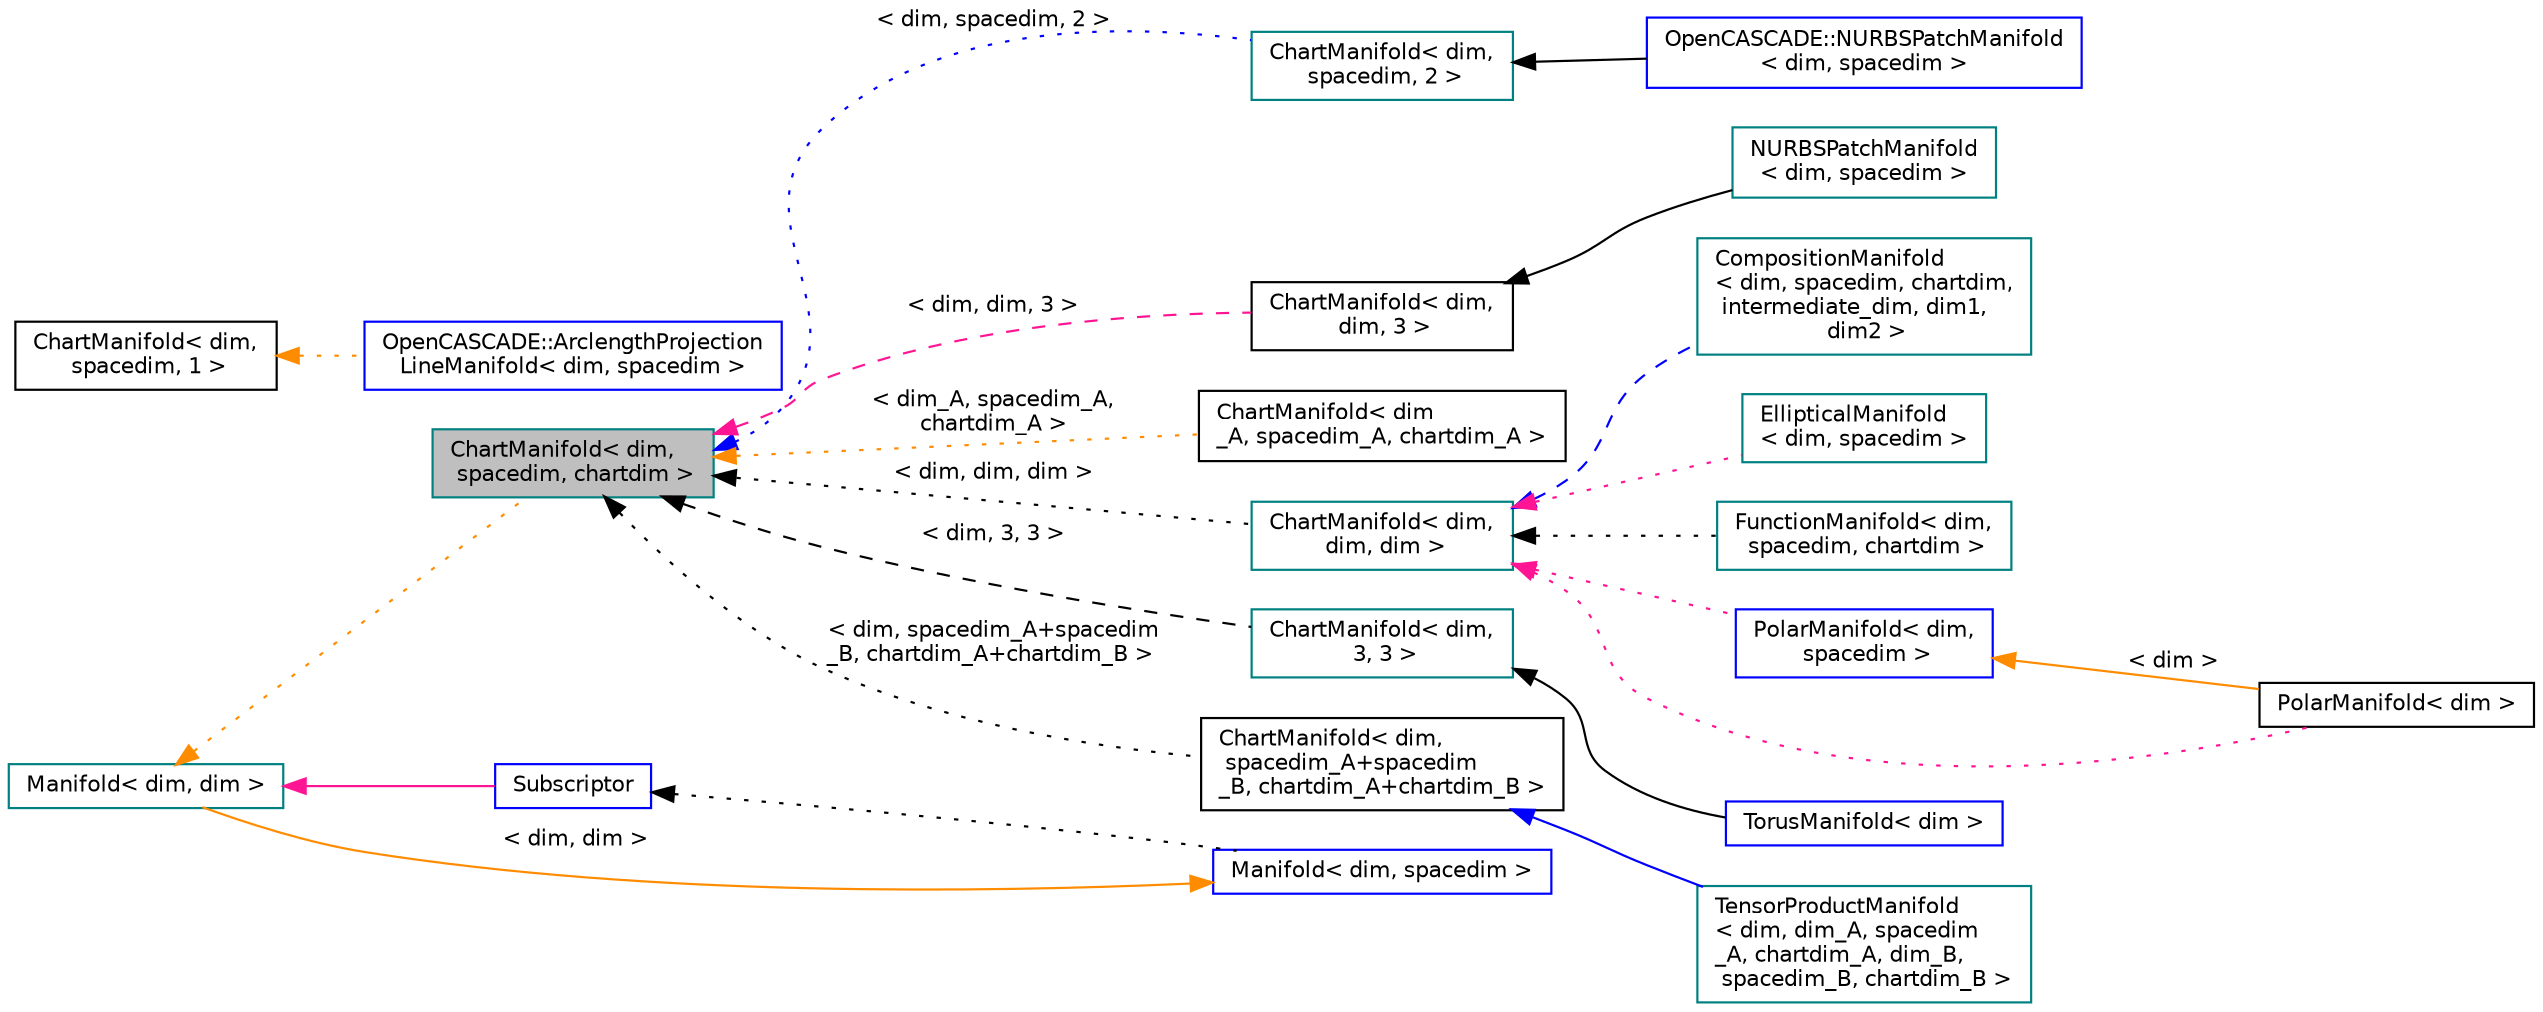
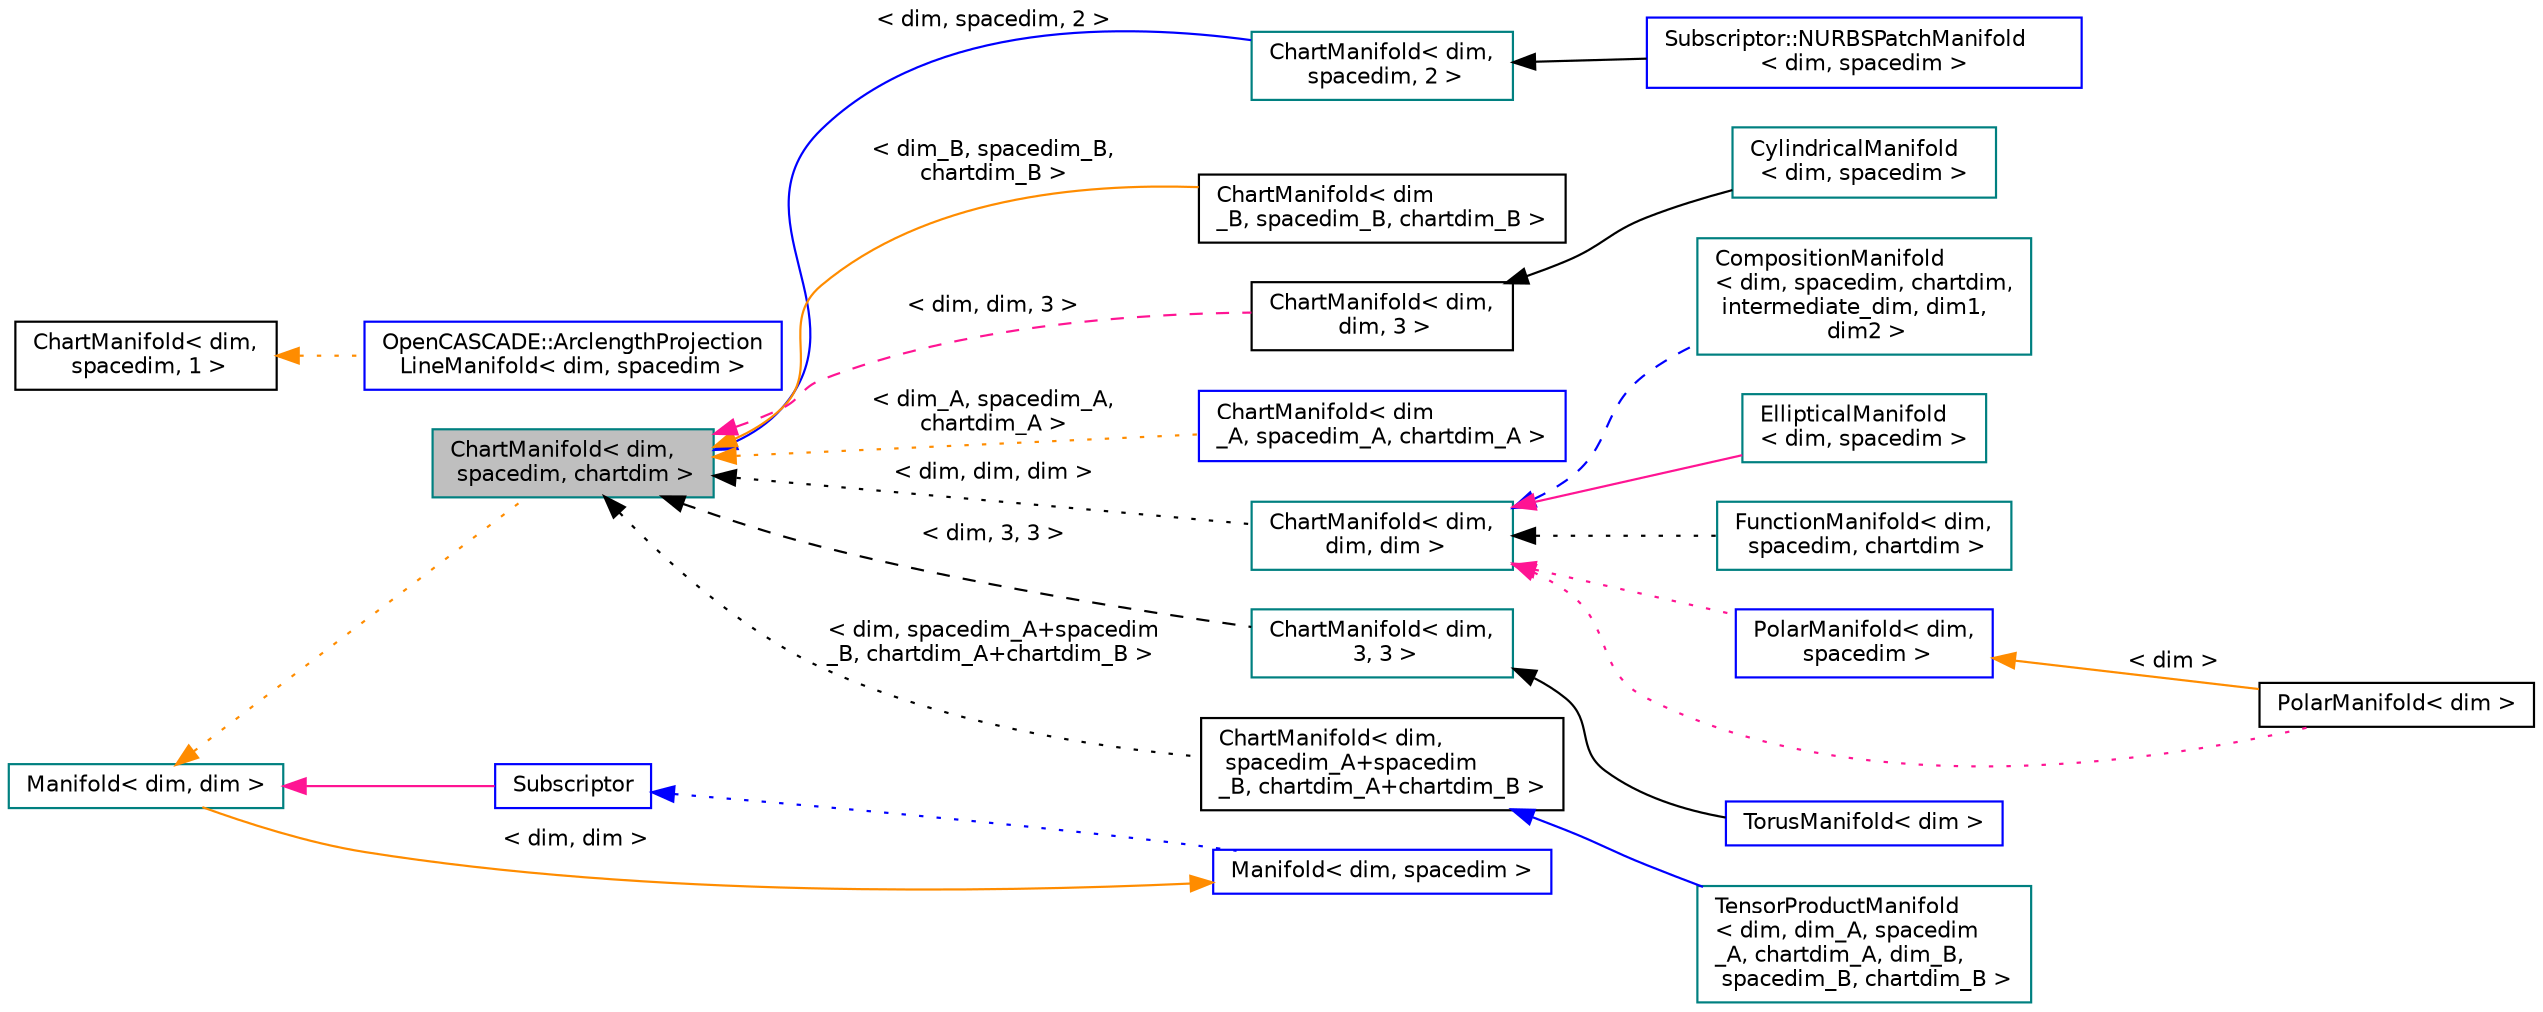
node "OpenCASCADE::NURBSPatchManifold < dim, spacedim >": label "OpenCASCADE::NURBSPatchManifold < dim, spacedim >" -> "Subscriptor::NURBSPatchManifold < dim, spacedim >"
edge "ChartManifold< dim, spacedim, 2 >" -> "ChartManifold< dim, spacedim, chartdim >": style dotted -> solid
node "NURBSPatchManifold < dim, spacedim >": label "NURBSPatchManifold < dim, spacedim >" -> "CylindricalManifold < dim, spacedim >"
node "ChartManifold< dim _B, spacedim_B, chartdim_B >": added
node "ChartManifold< dim _A, spacedim_A, chartdim_A >": color black -> blue
edge "EllipticalManifold < dim, spacedim >" -> "ChartManifold< dim, dim, dim >": style dotted -> solid
edge "Manifold< dim, spacedim >" -> "Subscriptor": color black -> blue
